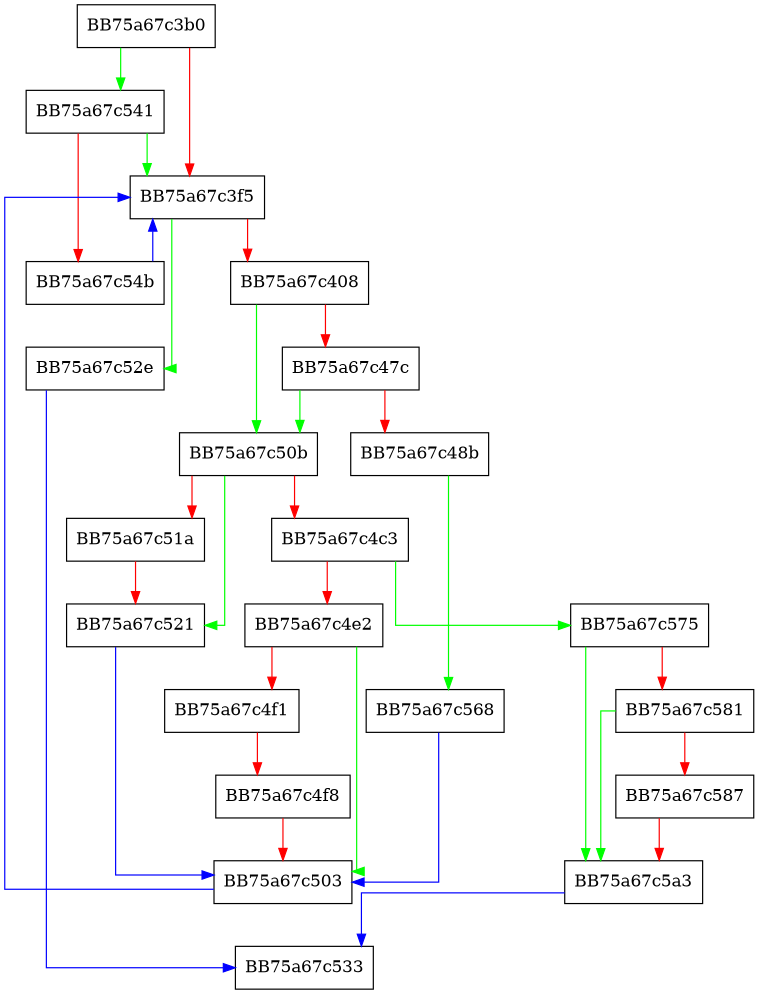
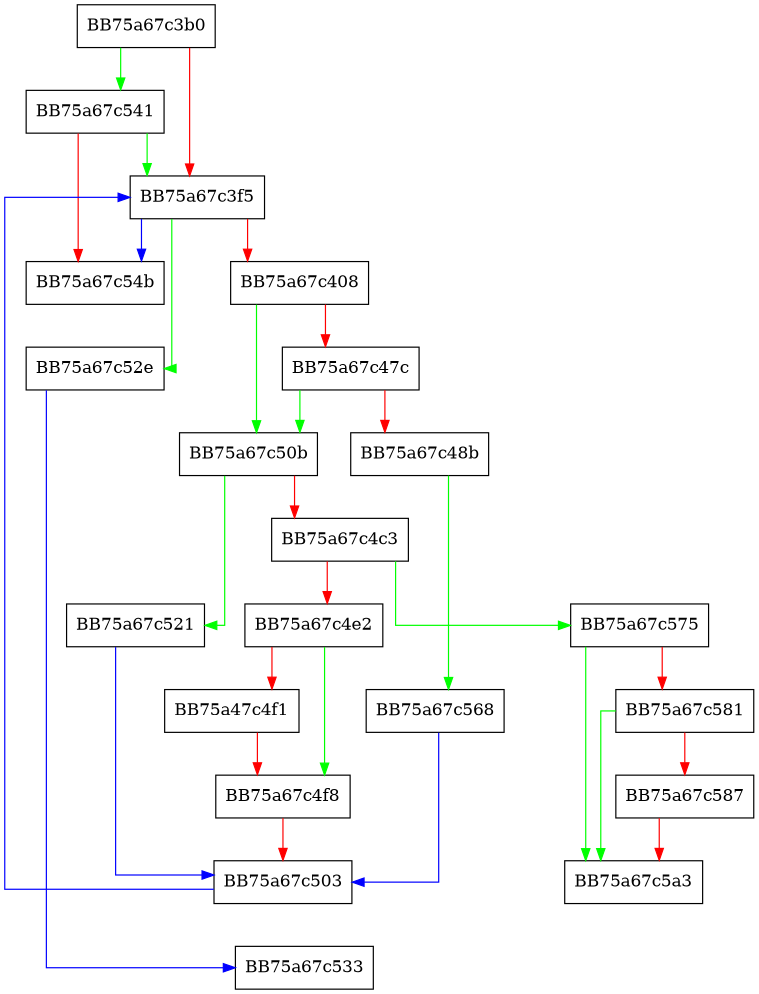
edge "BB75a67c54b" -> "BB75a67c3f5": reversed
node "BB75a67c51a": removed
node "BB75a67c4f1": label "BB75a67c4f1" -> "BB75a47c4f1"
edge "BB75a67c4e2" -> "BB75a67c503": now "BB75a67c4e2" -> "BB75a67c4f8"
edge "BB75a67c5a3" -> "BB75a67c533": removed
